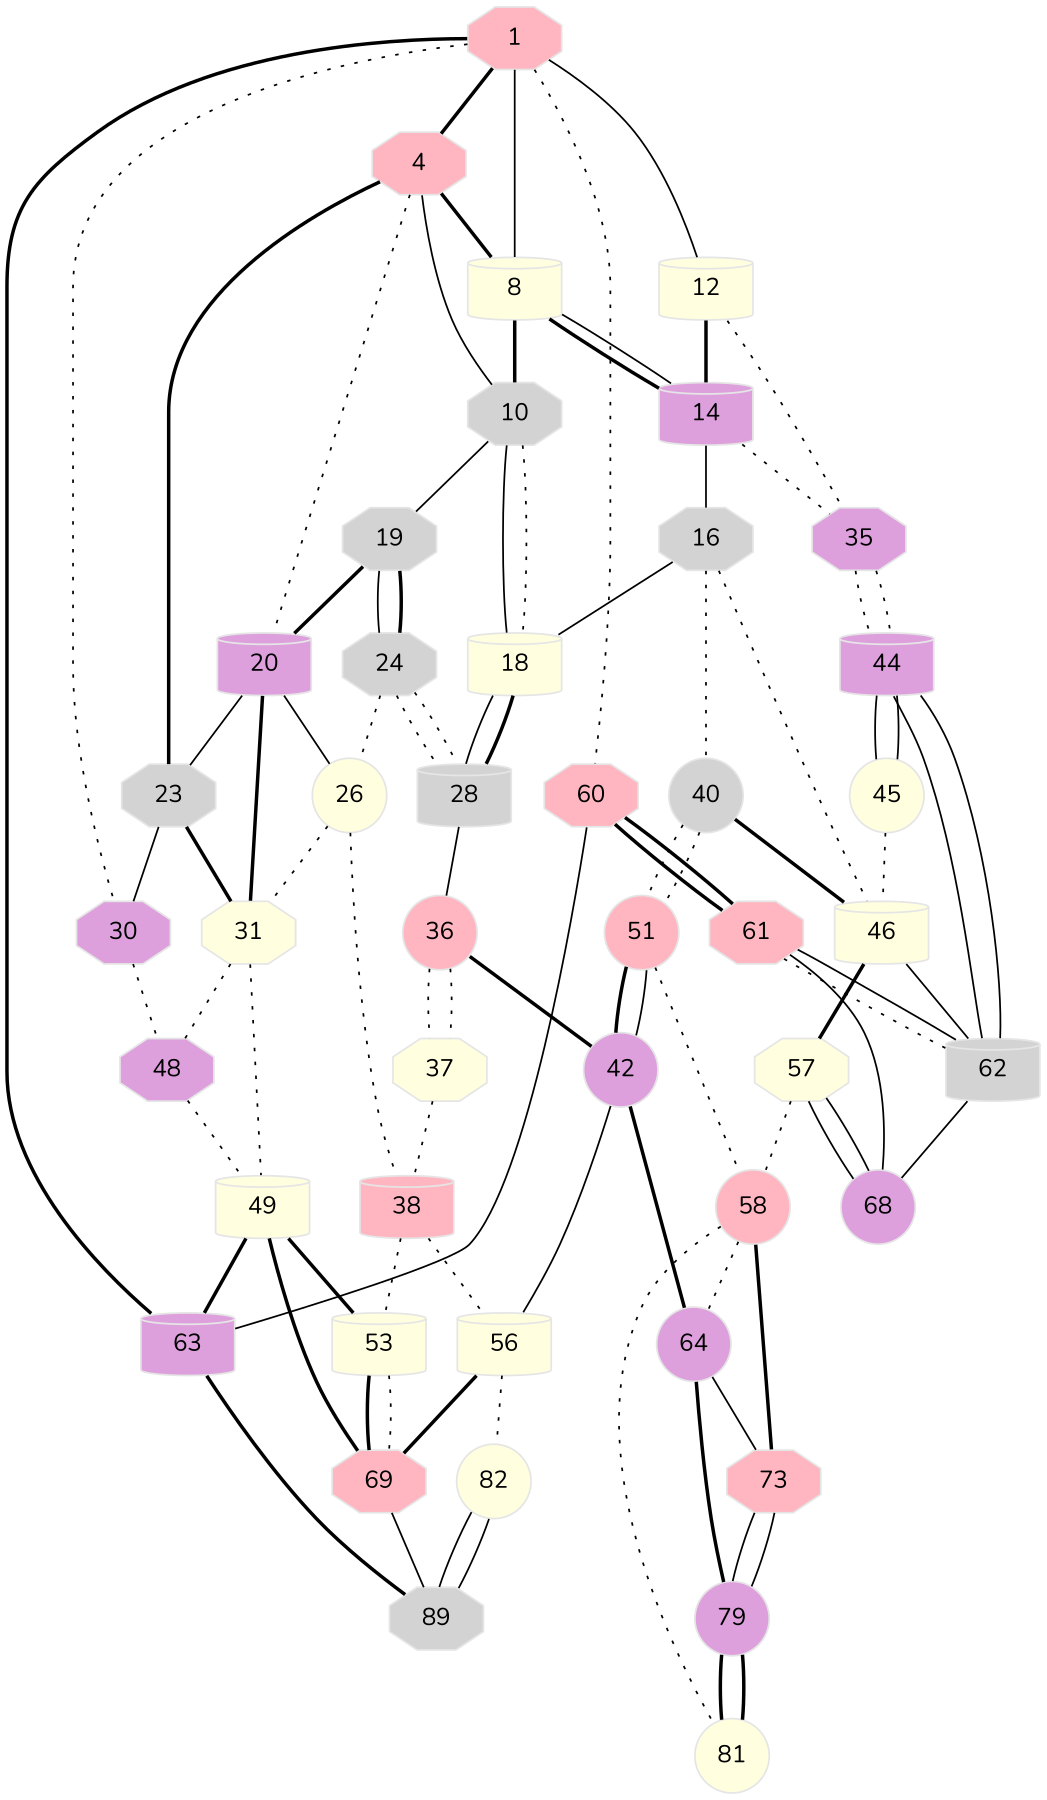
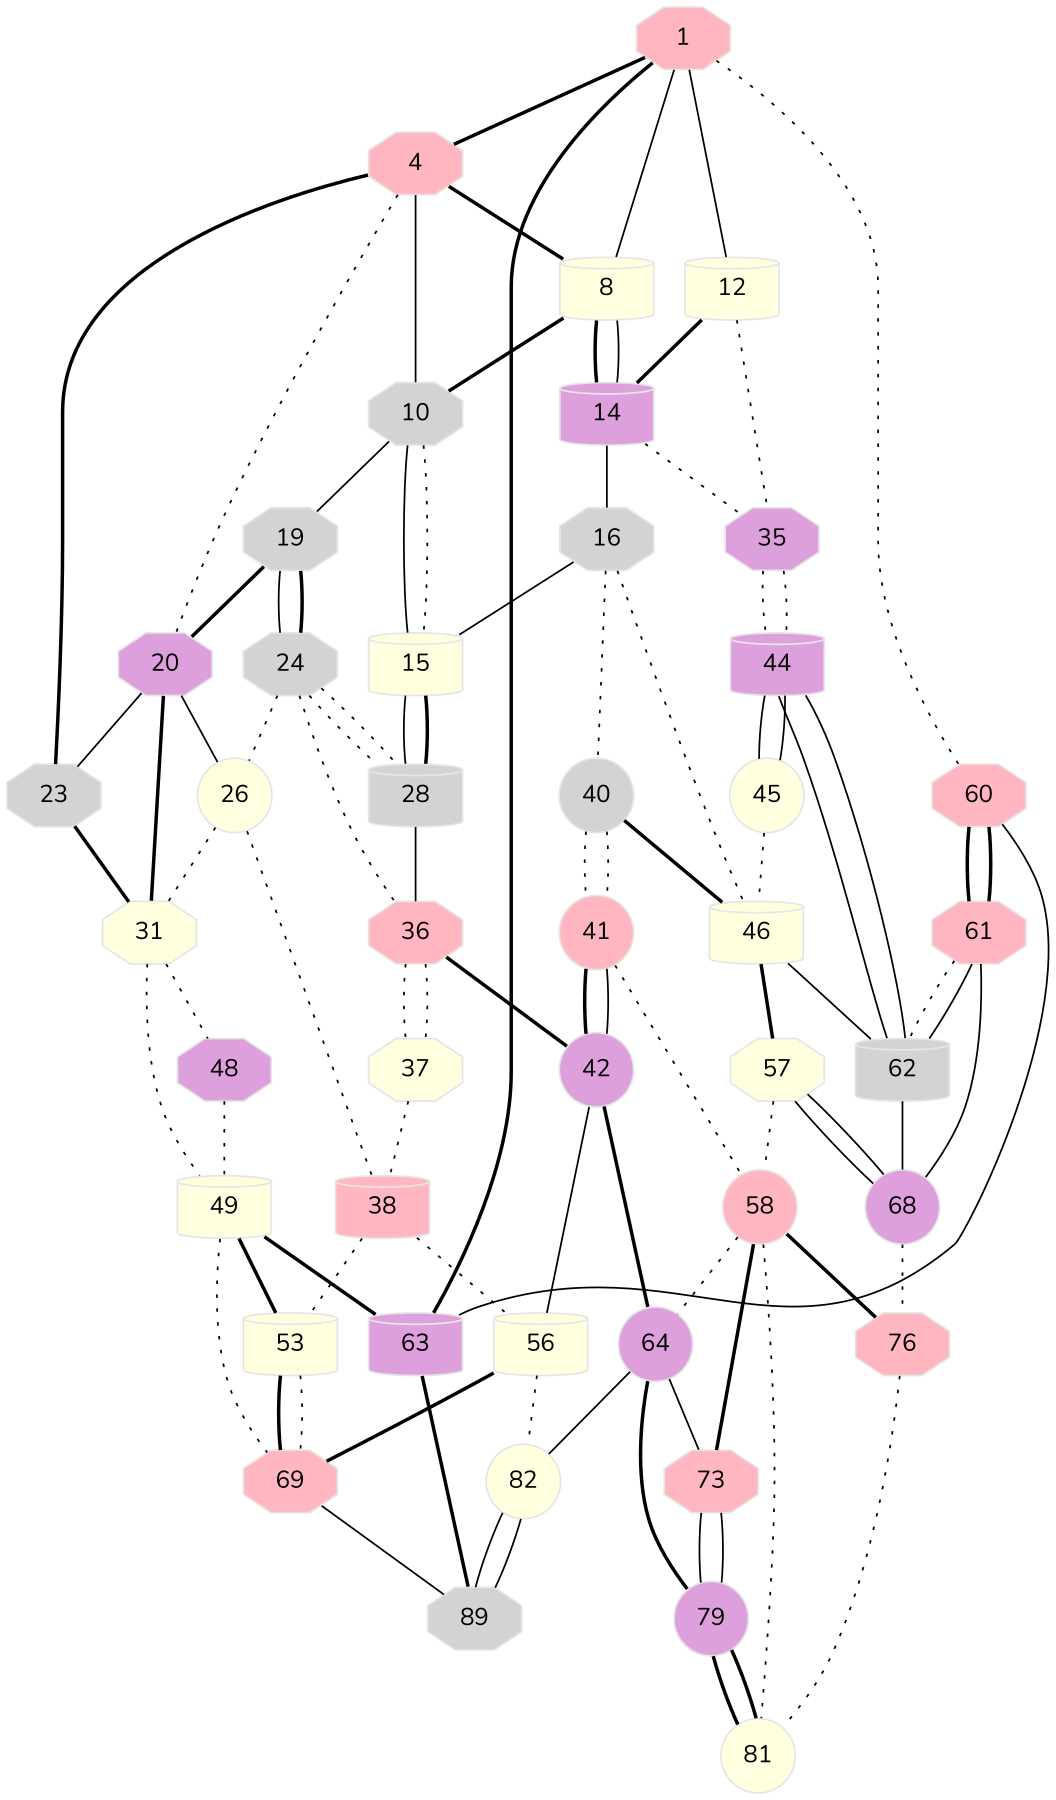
node "20": shape cylinder -> octagon
node "18": label "18" -> "15"
edge "24" -- "36": added
node "30": removed
node "36": shape circle -> octagon
node "51": label "51" -> "41"
node "76": added
edge "49" -- "69": style bold -> dotted
edge "64" -- "82": added
